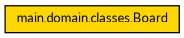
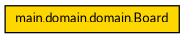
node "main.domain.classes.Board": label "main.domain.classes.Board" -> "main.domain.domain.Board"
